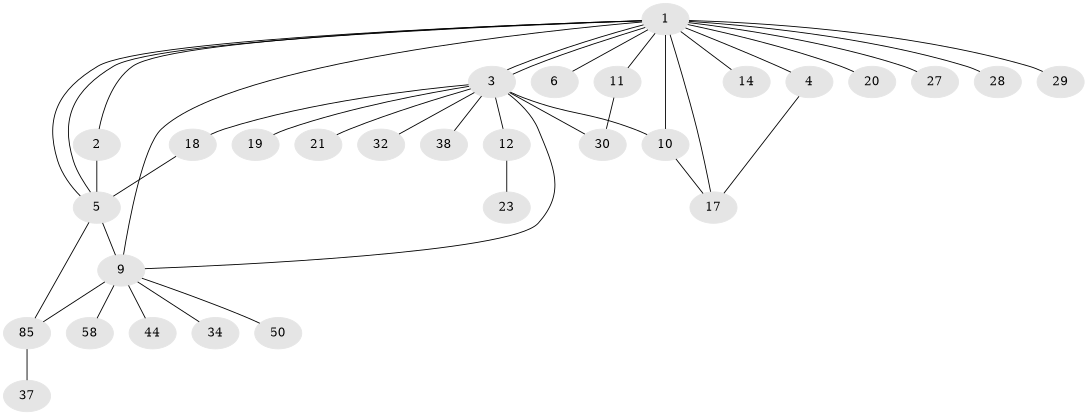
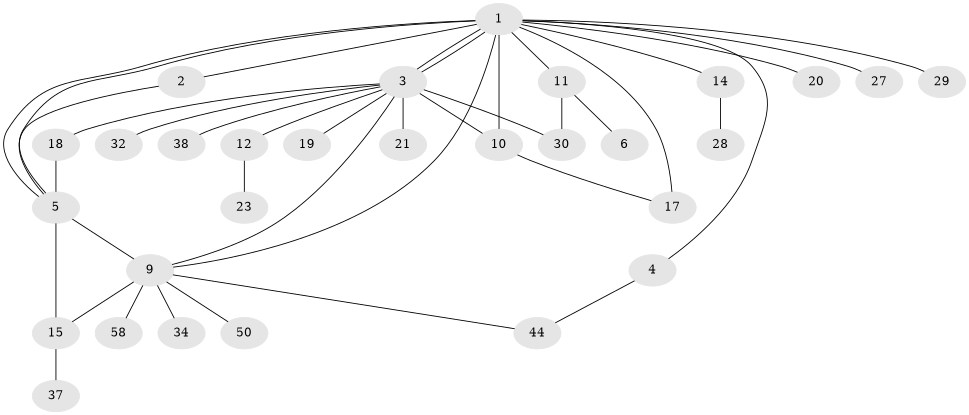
edge "1" -- "28": now "14" -- "28"
edge "1" -- "6": now "11" -- "6"
edge "4" -- "17": now "4" -- "44"
node "85": label "85" -> "15"
